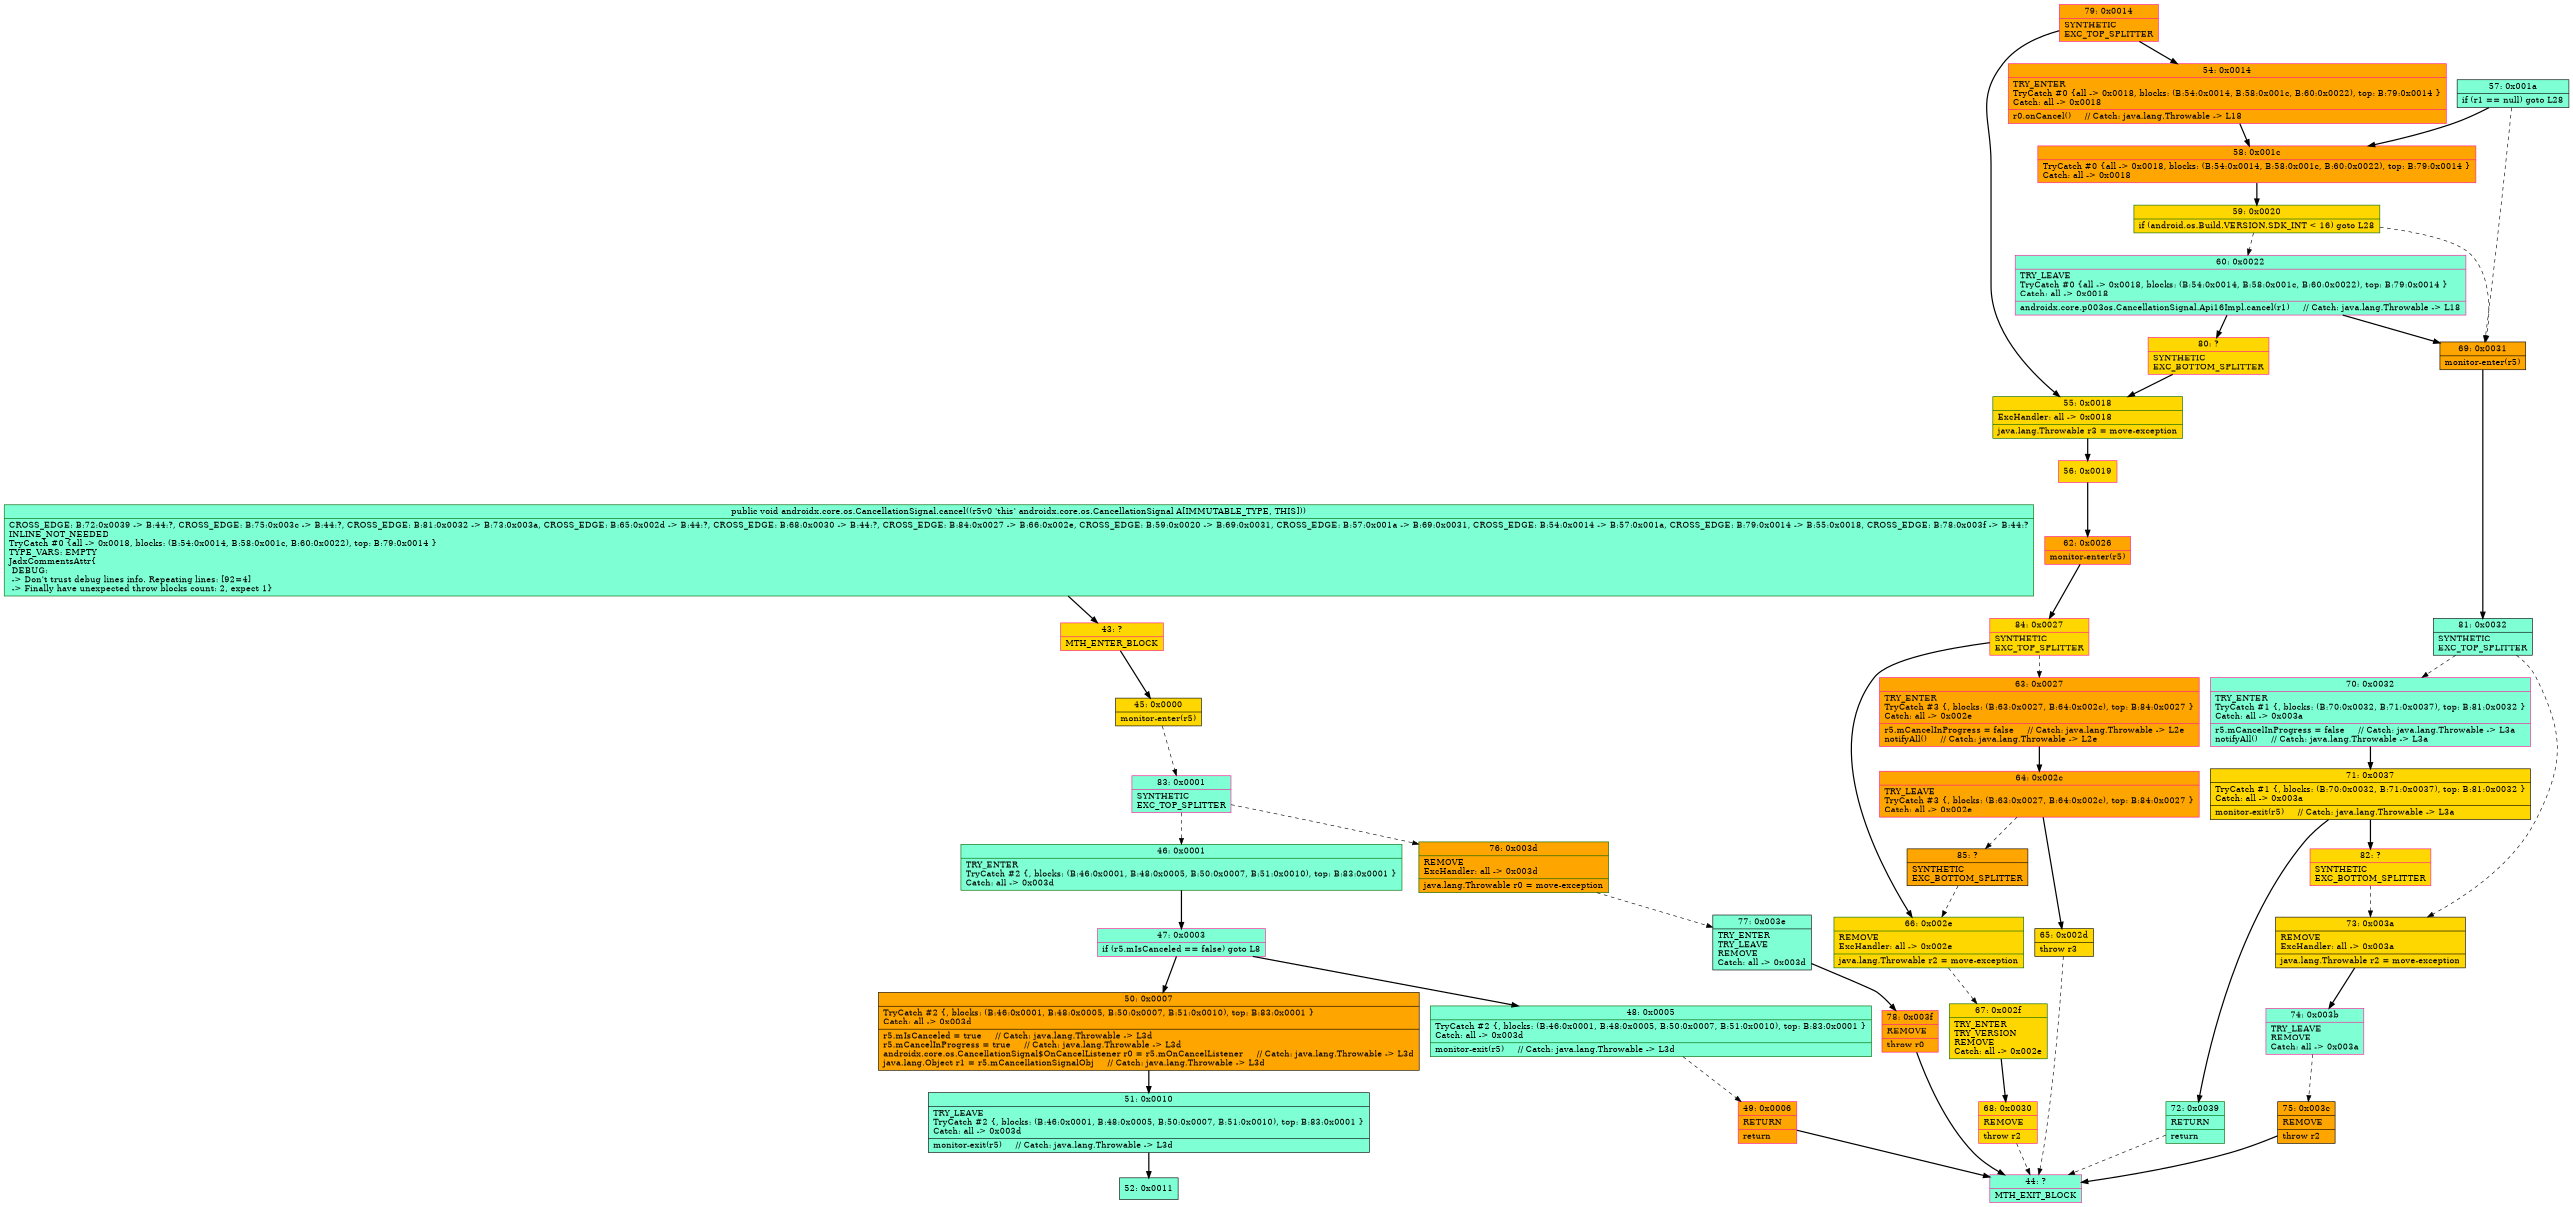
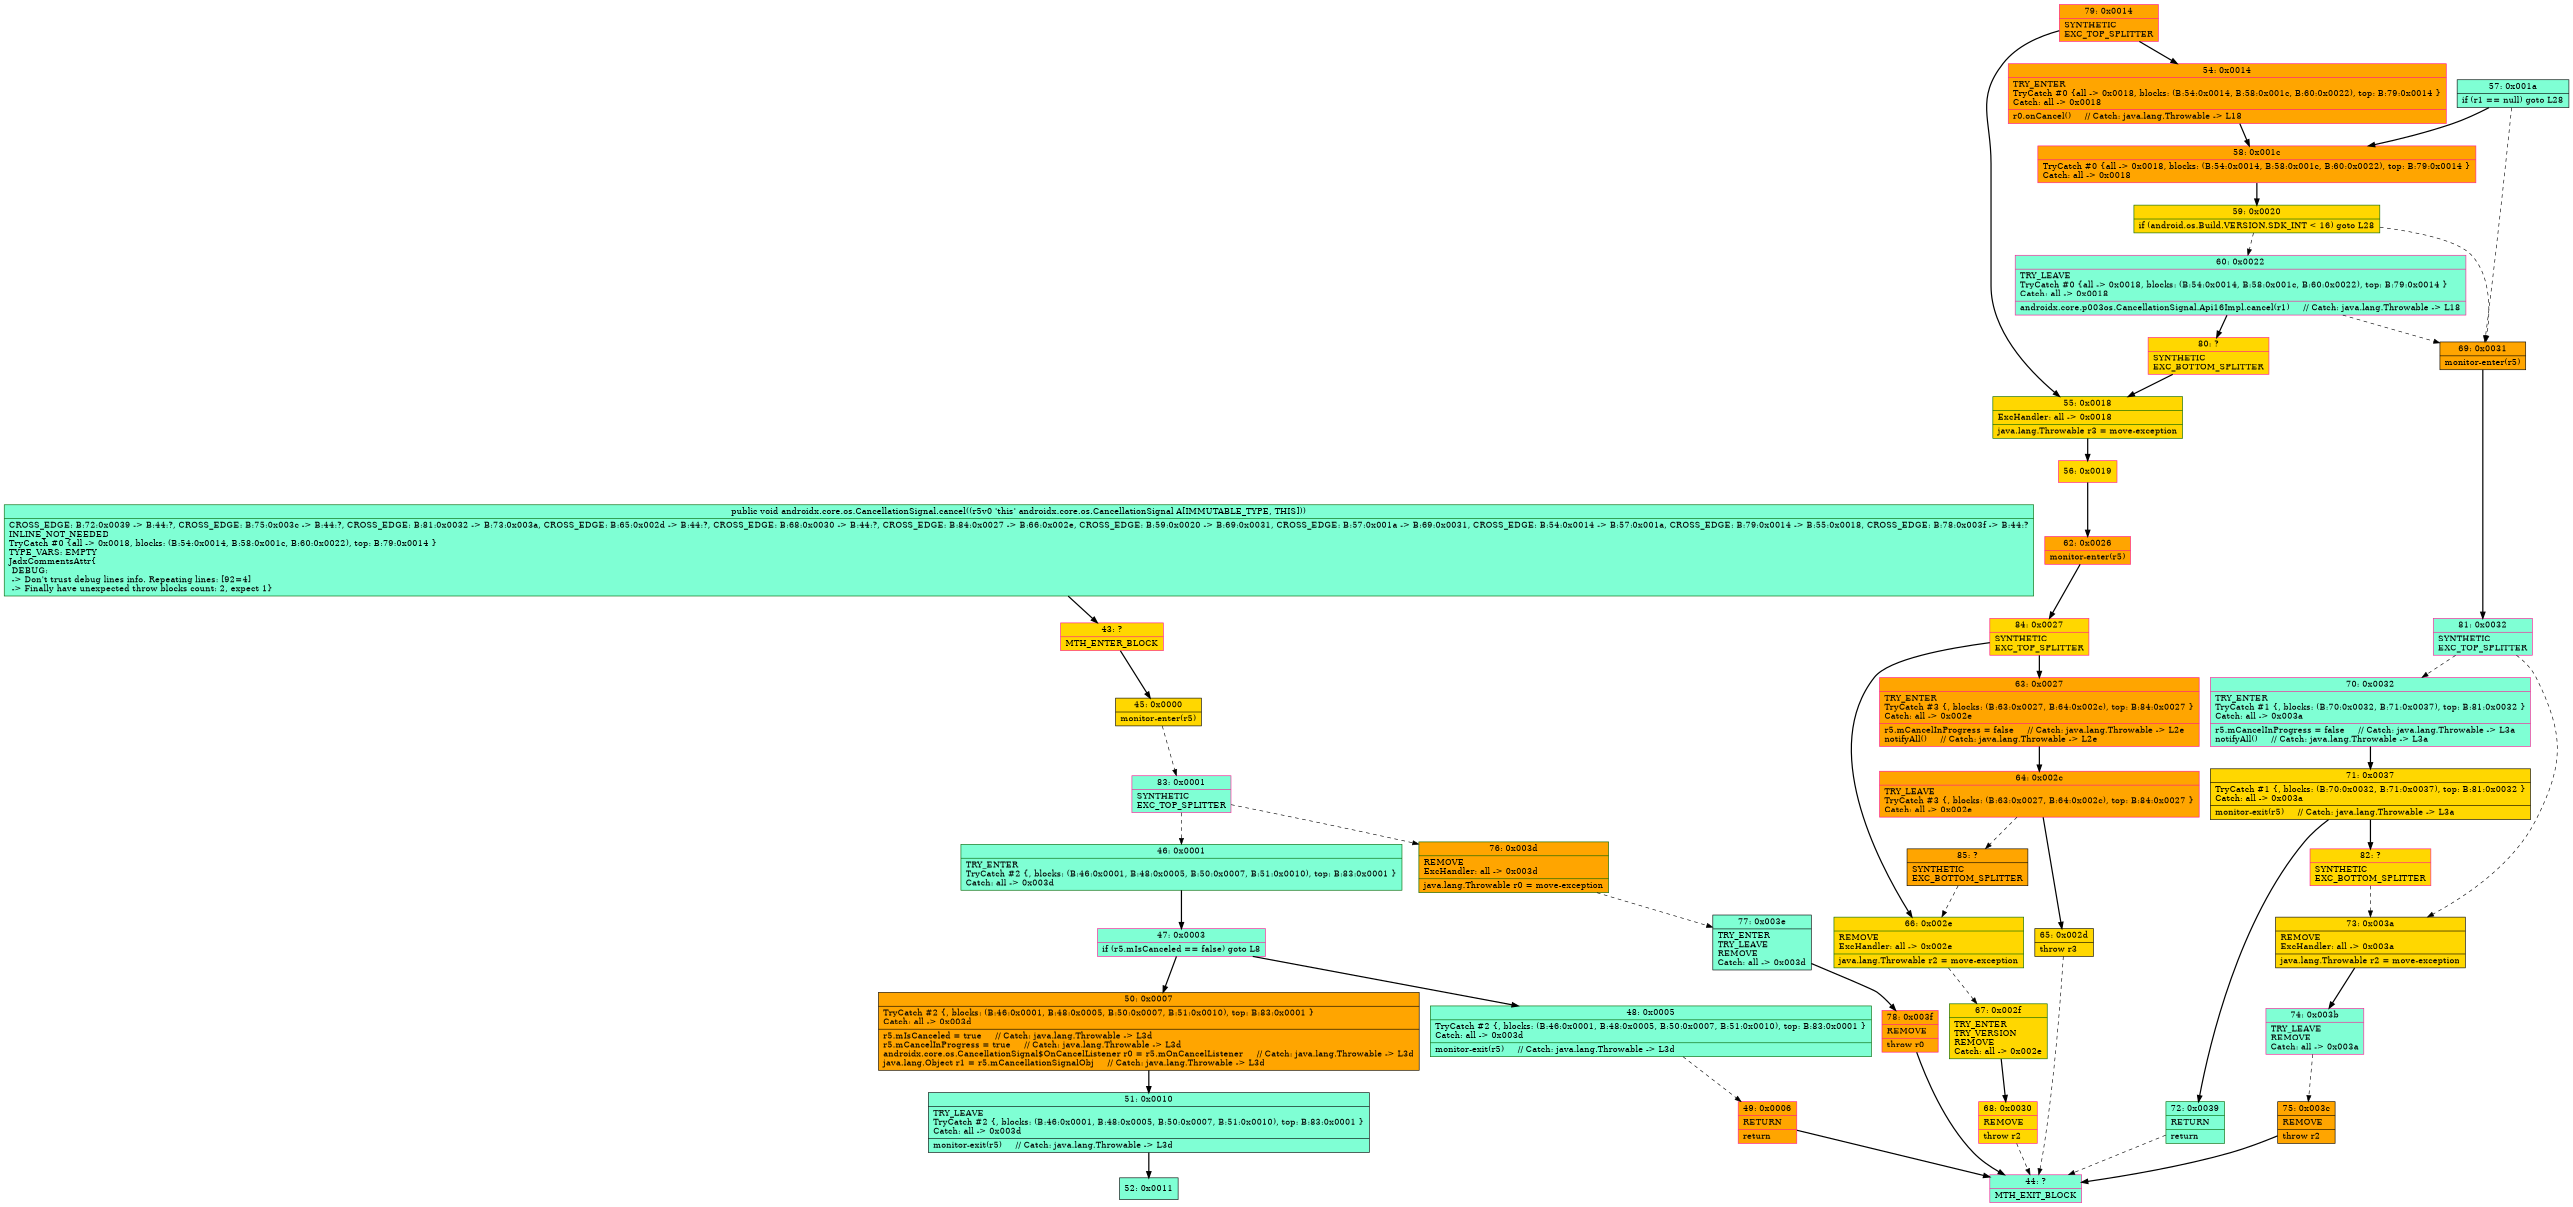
edge "60: 0x0022" -> "69: 0x0031": style bold -> dashed
node "81: 0x0032": color black -> deeppink
edge "84: 0x0027" -> "63: 0x0027": style dashed -> bold
